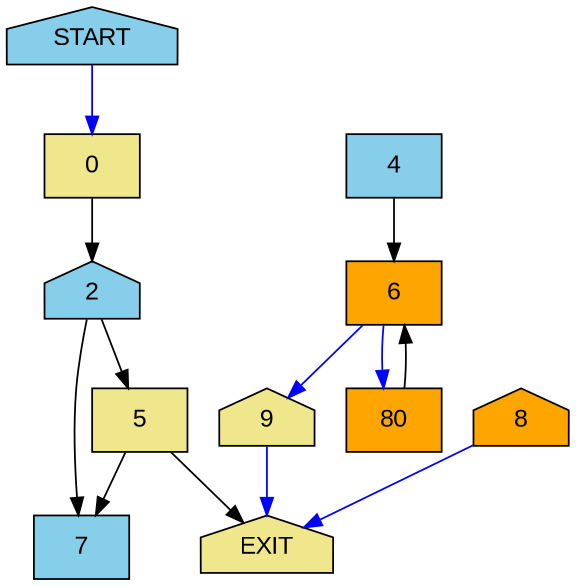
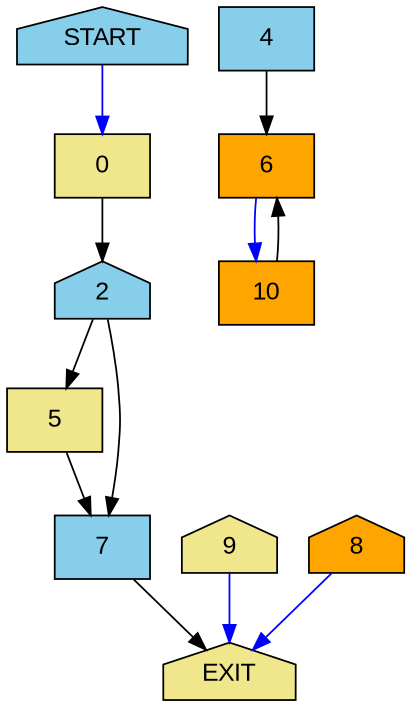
edge "6" -> "9": removed
node "80": label "80" -> "10"
edge "5" -> "EXIT": now "7" -> "EXIT"
